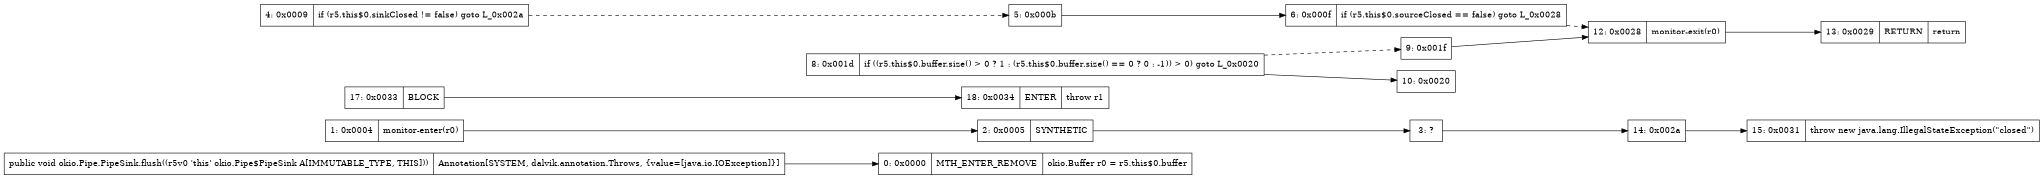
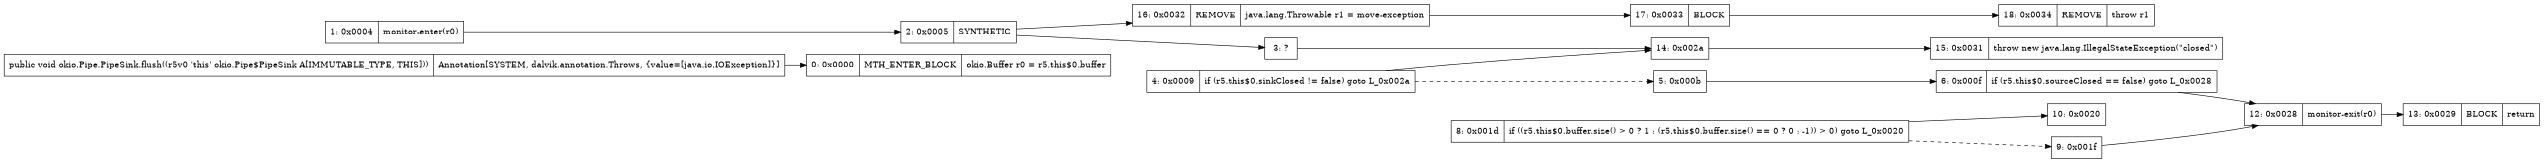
node "16: 0x0032": added
edge "6: 0x000f" -> "12: 0x0028": style dashed -> solid
node "13: 0x0029": text "RETURN" -> "BLOCK"
edge "4: 0x0009" -> "14: 0x002a": added
node "18: 0x0034": text "ENTER" -> "REMOVE"
node "0: 0x0000": text "MTH_ENTER_REMOVE" -> "MTH_ENTER_BLOCK"
